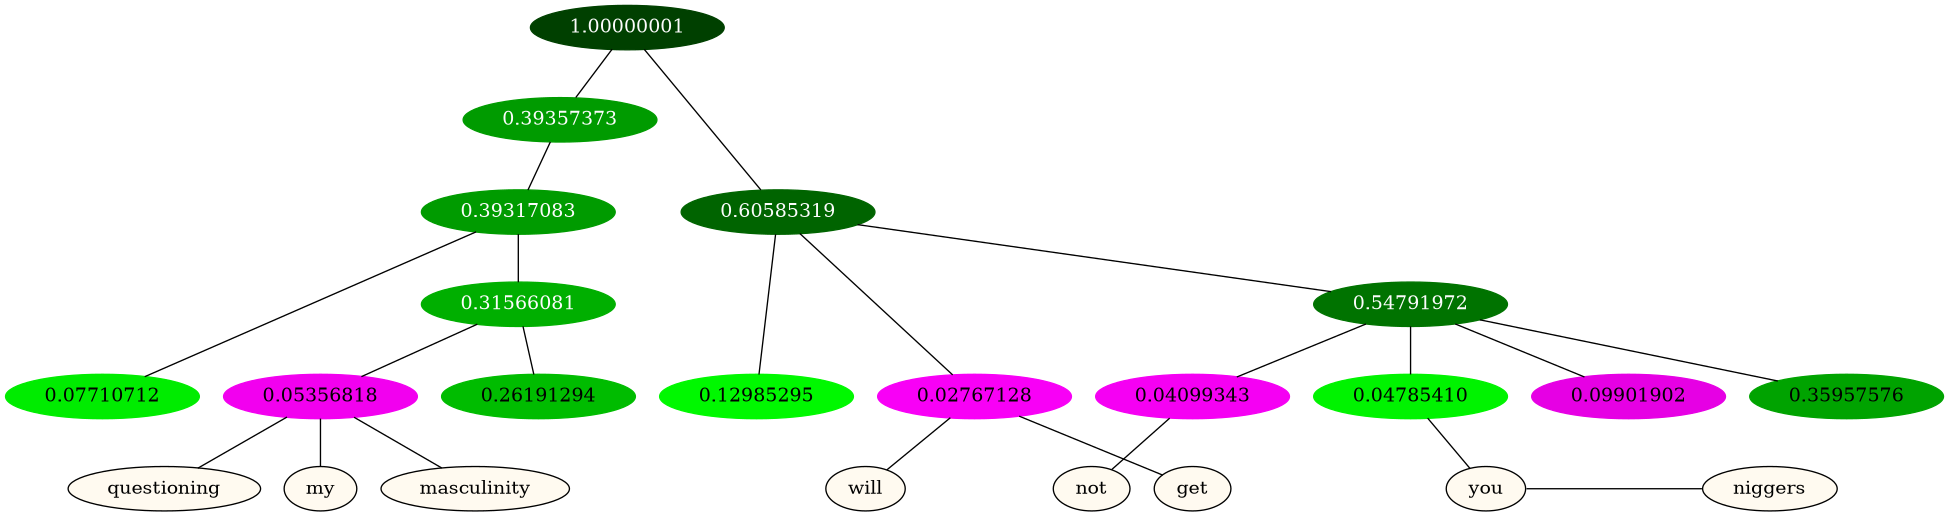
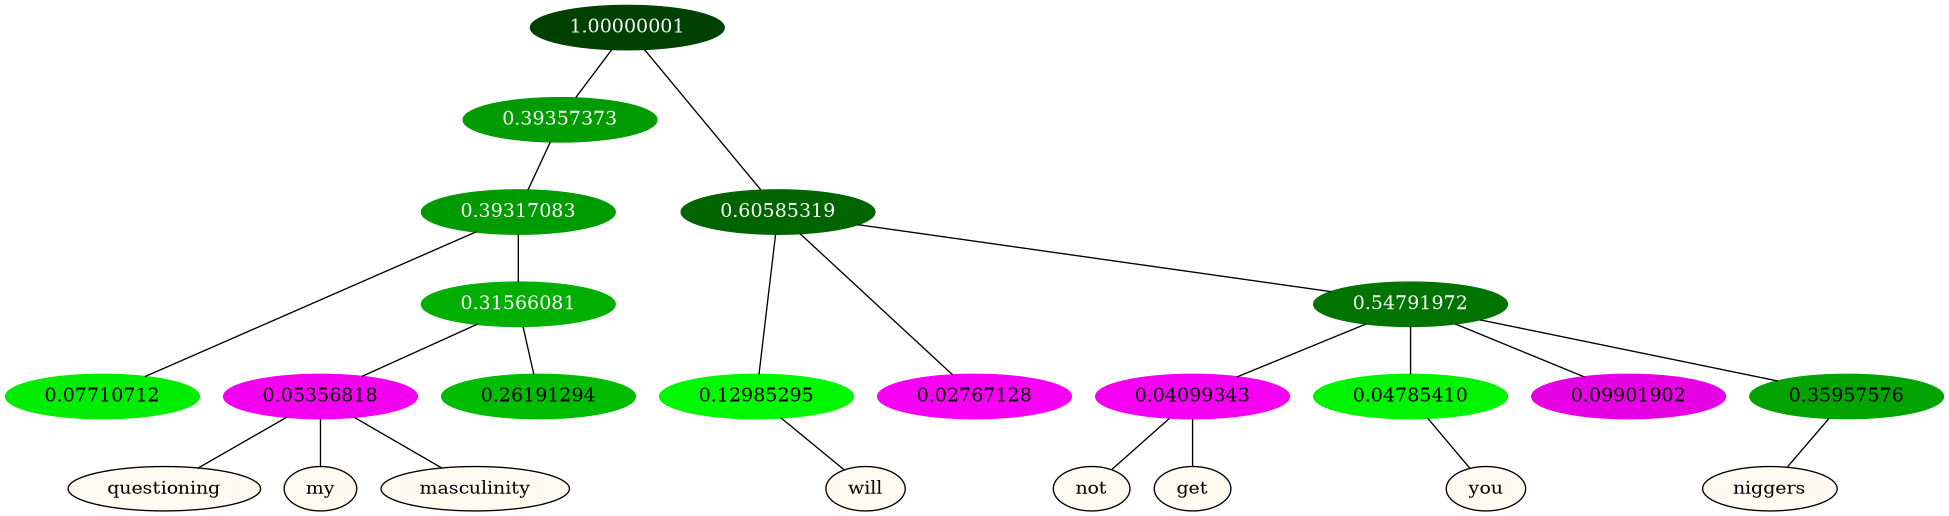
edge "0.02767128" -- "will": now "0.12985295" -- "will"
edge "0.02767128" -- "get": now "0.04099343" -- "get"
edge "you" -- "niggers": now "0.35957576" -- "niggers"
